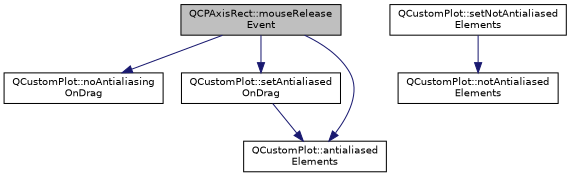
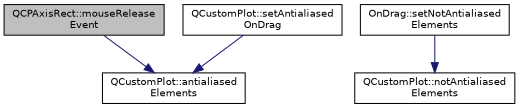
node "QCustomPlot::setNotAntialiased Elements": label "QCustomPlot::setNotAntialiased Elements" -> "OnDrag::setNotAntialiased Elements"
edge "QCPAxisRect::mouseRelease Event" -> "QCustomPlot::setAntialiased OnDrag": removed
node "QCustomPlot::noAntialiasing OnDrag": removed
